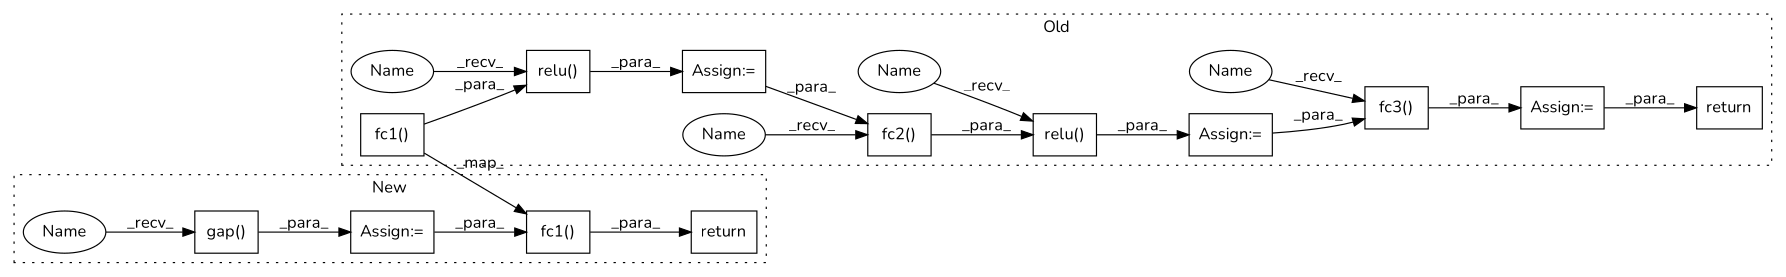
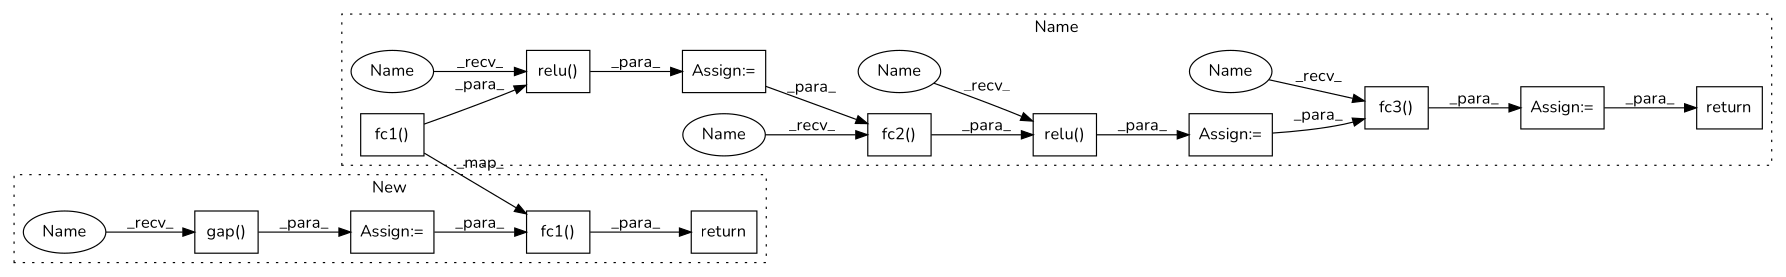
cluster "Old": label "Old" -> "Name"
